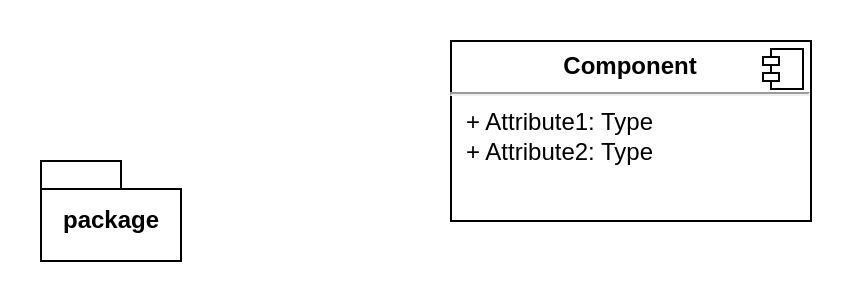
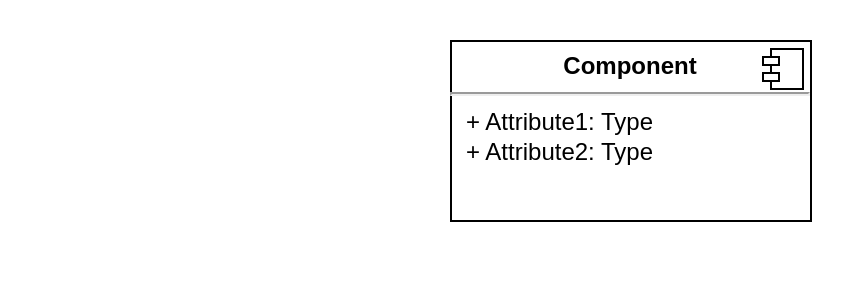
node "package": removed
